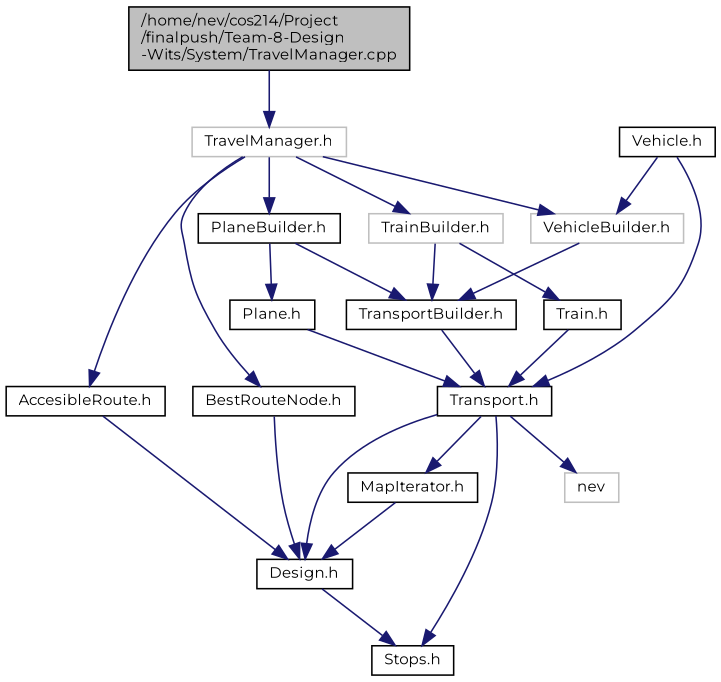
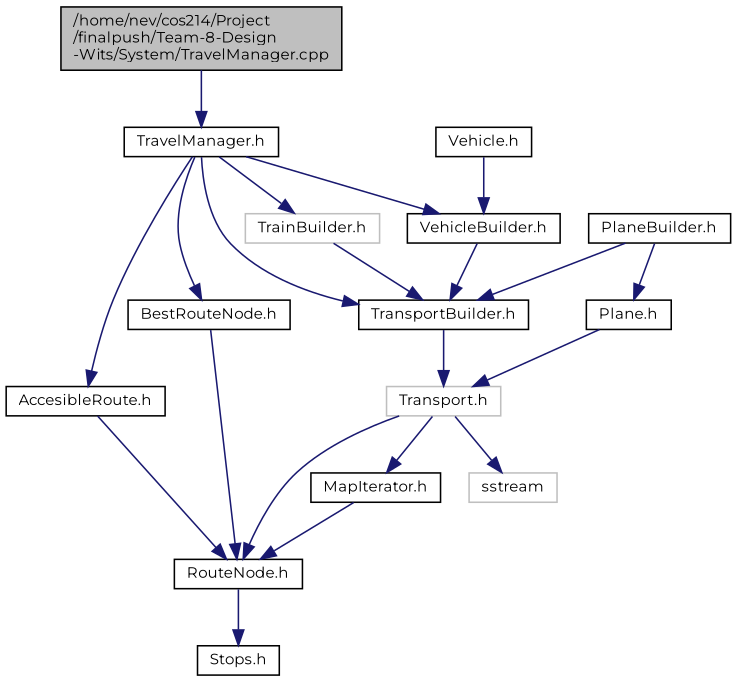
node "TravelManager.h": color grey75 -> black
edge "TravelManager.h" -> "PlaneBuilder.h": now "TravelManager.h" -> "TransportBuilder.h"
node "VehicleBuilder.h": color grey75 -> black
edge "Vehicle.h" -> "Transport.h": removed
node "Train.h": removed
node "Transport.h": color black -> grey75
node "nev": label "nev" -> "sstream"
edge "Transport.h" -> "Stops.h": removed
node "Design.h": label "Design.h" -> "RouteNode.h"
